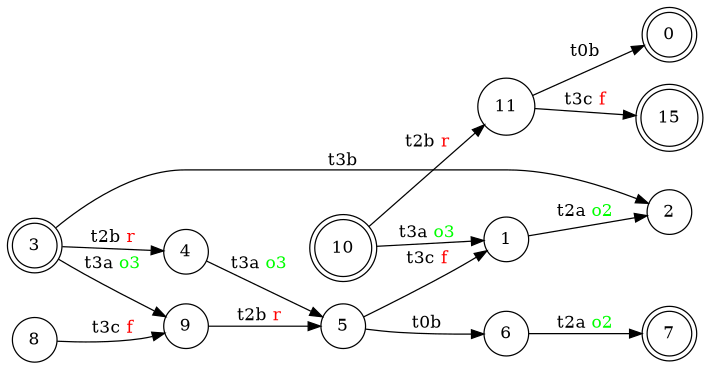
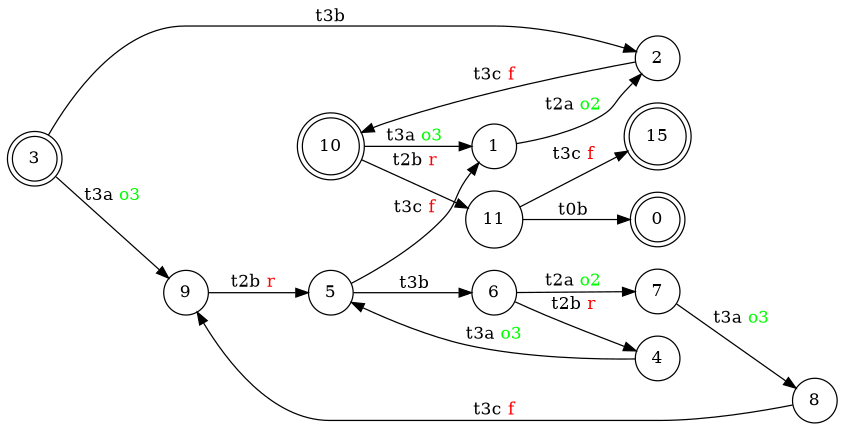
edge "2" -> "10": added, label "t3c f"
edge "3" -> "4": now "6" -> "4"
edge "5" -> "6": label "t0b" -> "t3b"
node "7": shape doublecircle -> circle
edge "7" -> "8": added, label "t3a o3"
